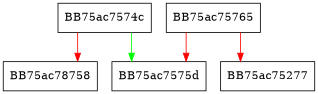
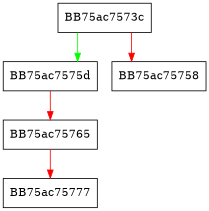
node "BB75ac7574c": label "BB75ac7574c" -> "BB75ac7573c"
edge "BB75ac75765" -> "BB75ac7575d": reversed
node "BB75ac78758": label "BB75ac78758" -> "BB75ac75758"
node "BB75ac75277": label "BB75ac75277" -> "BB75ac75777"
